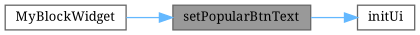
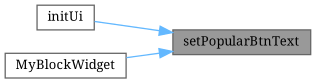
edge "setPopularBtnText" -> "initUi": reversed
